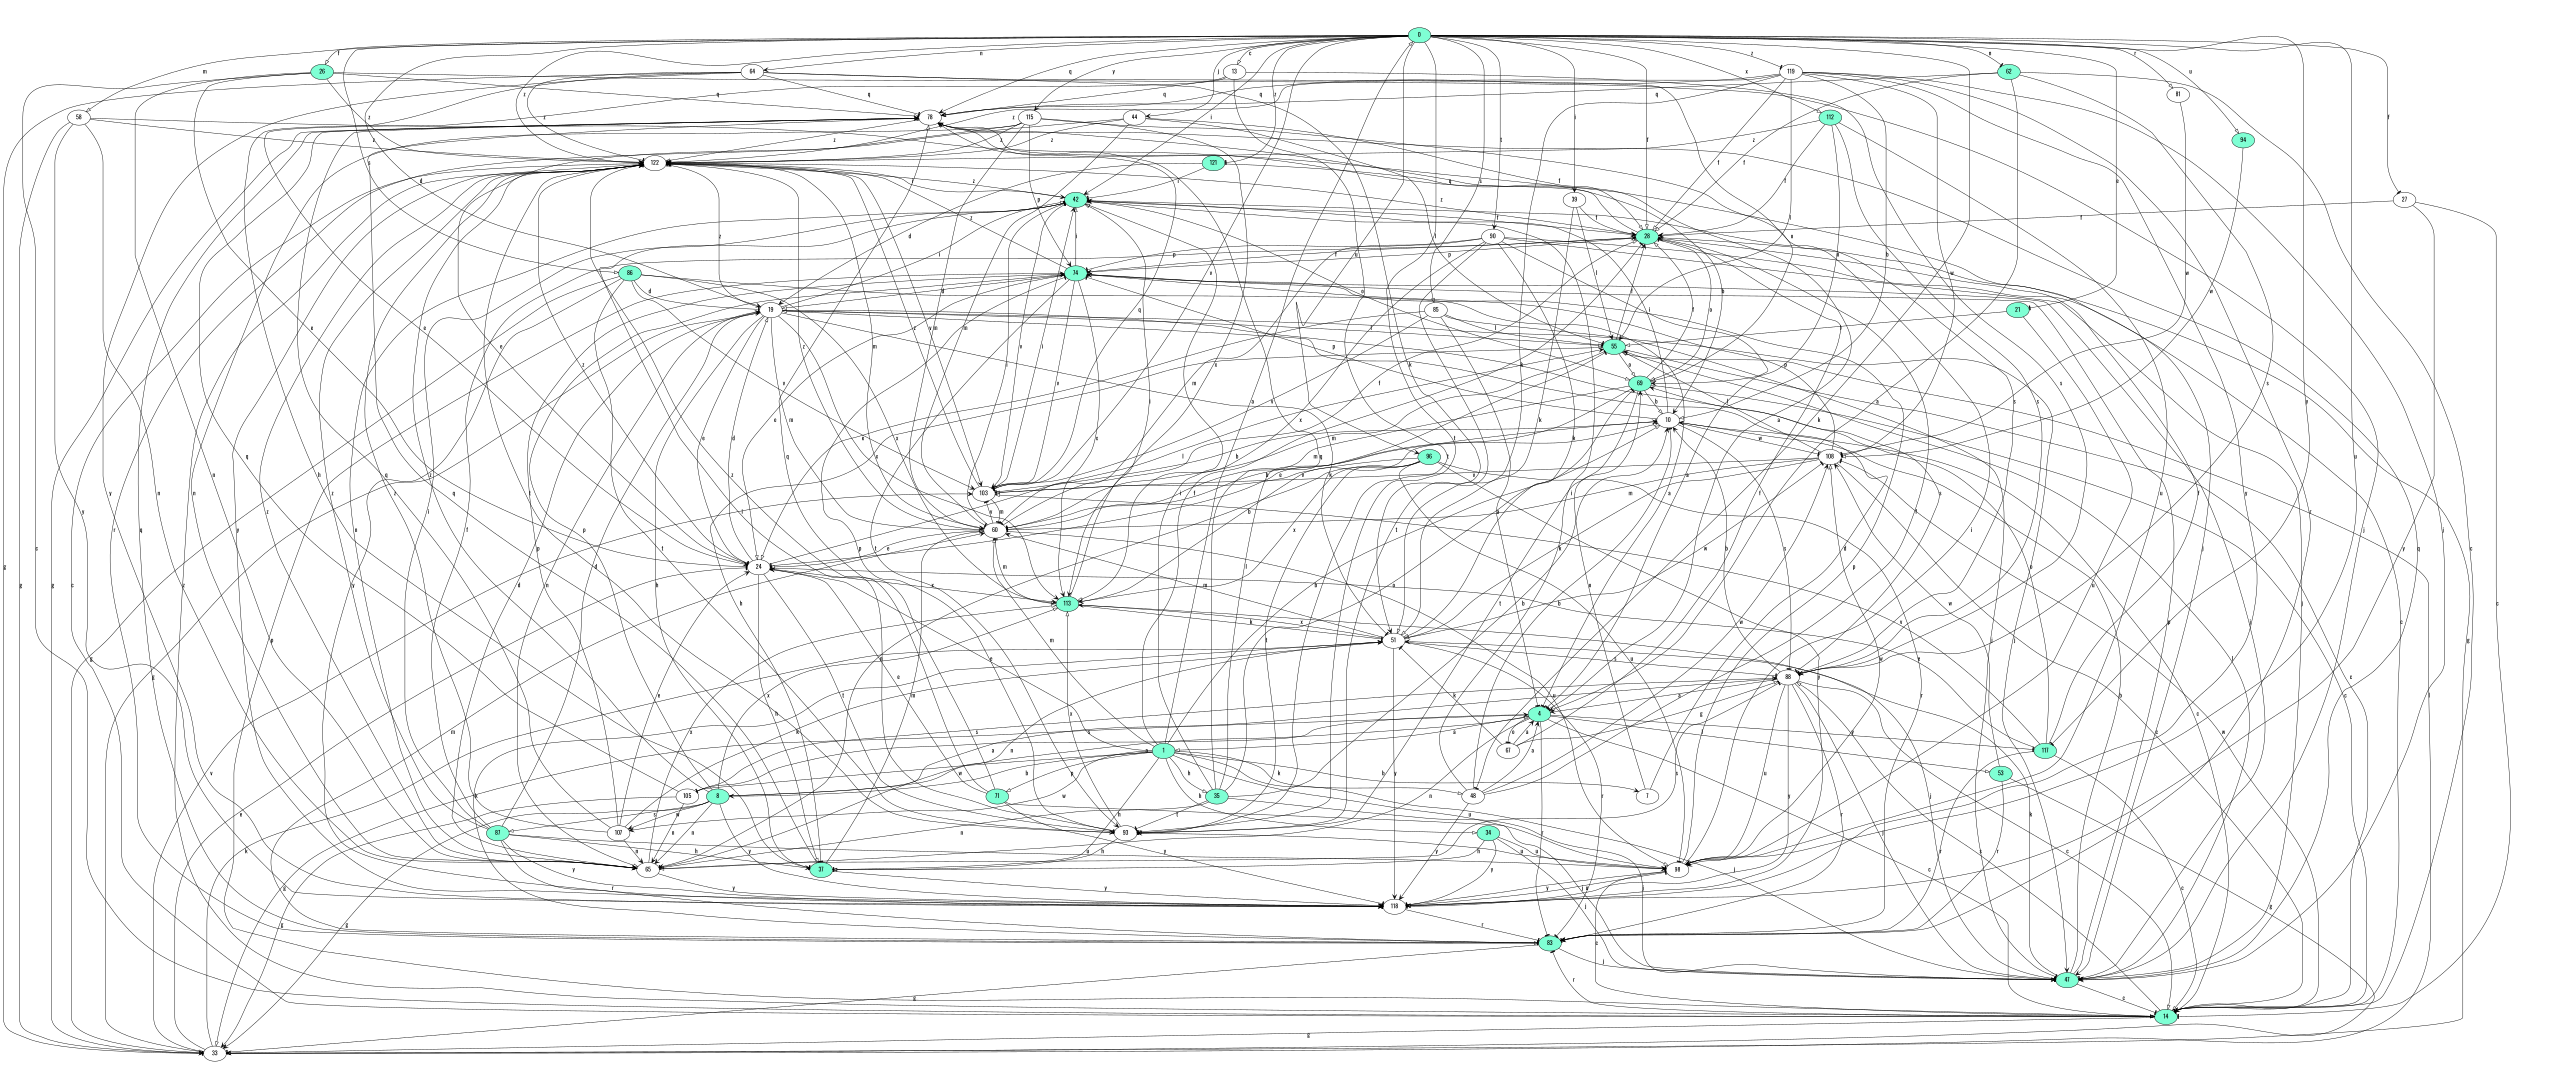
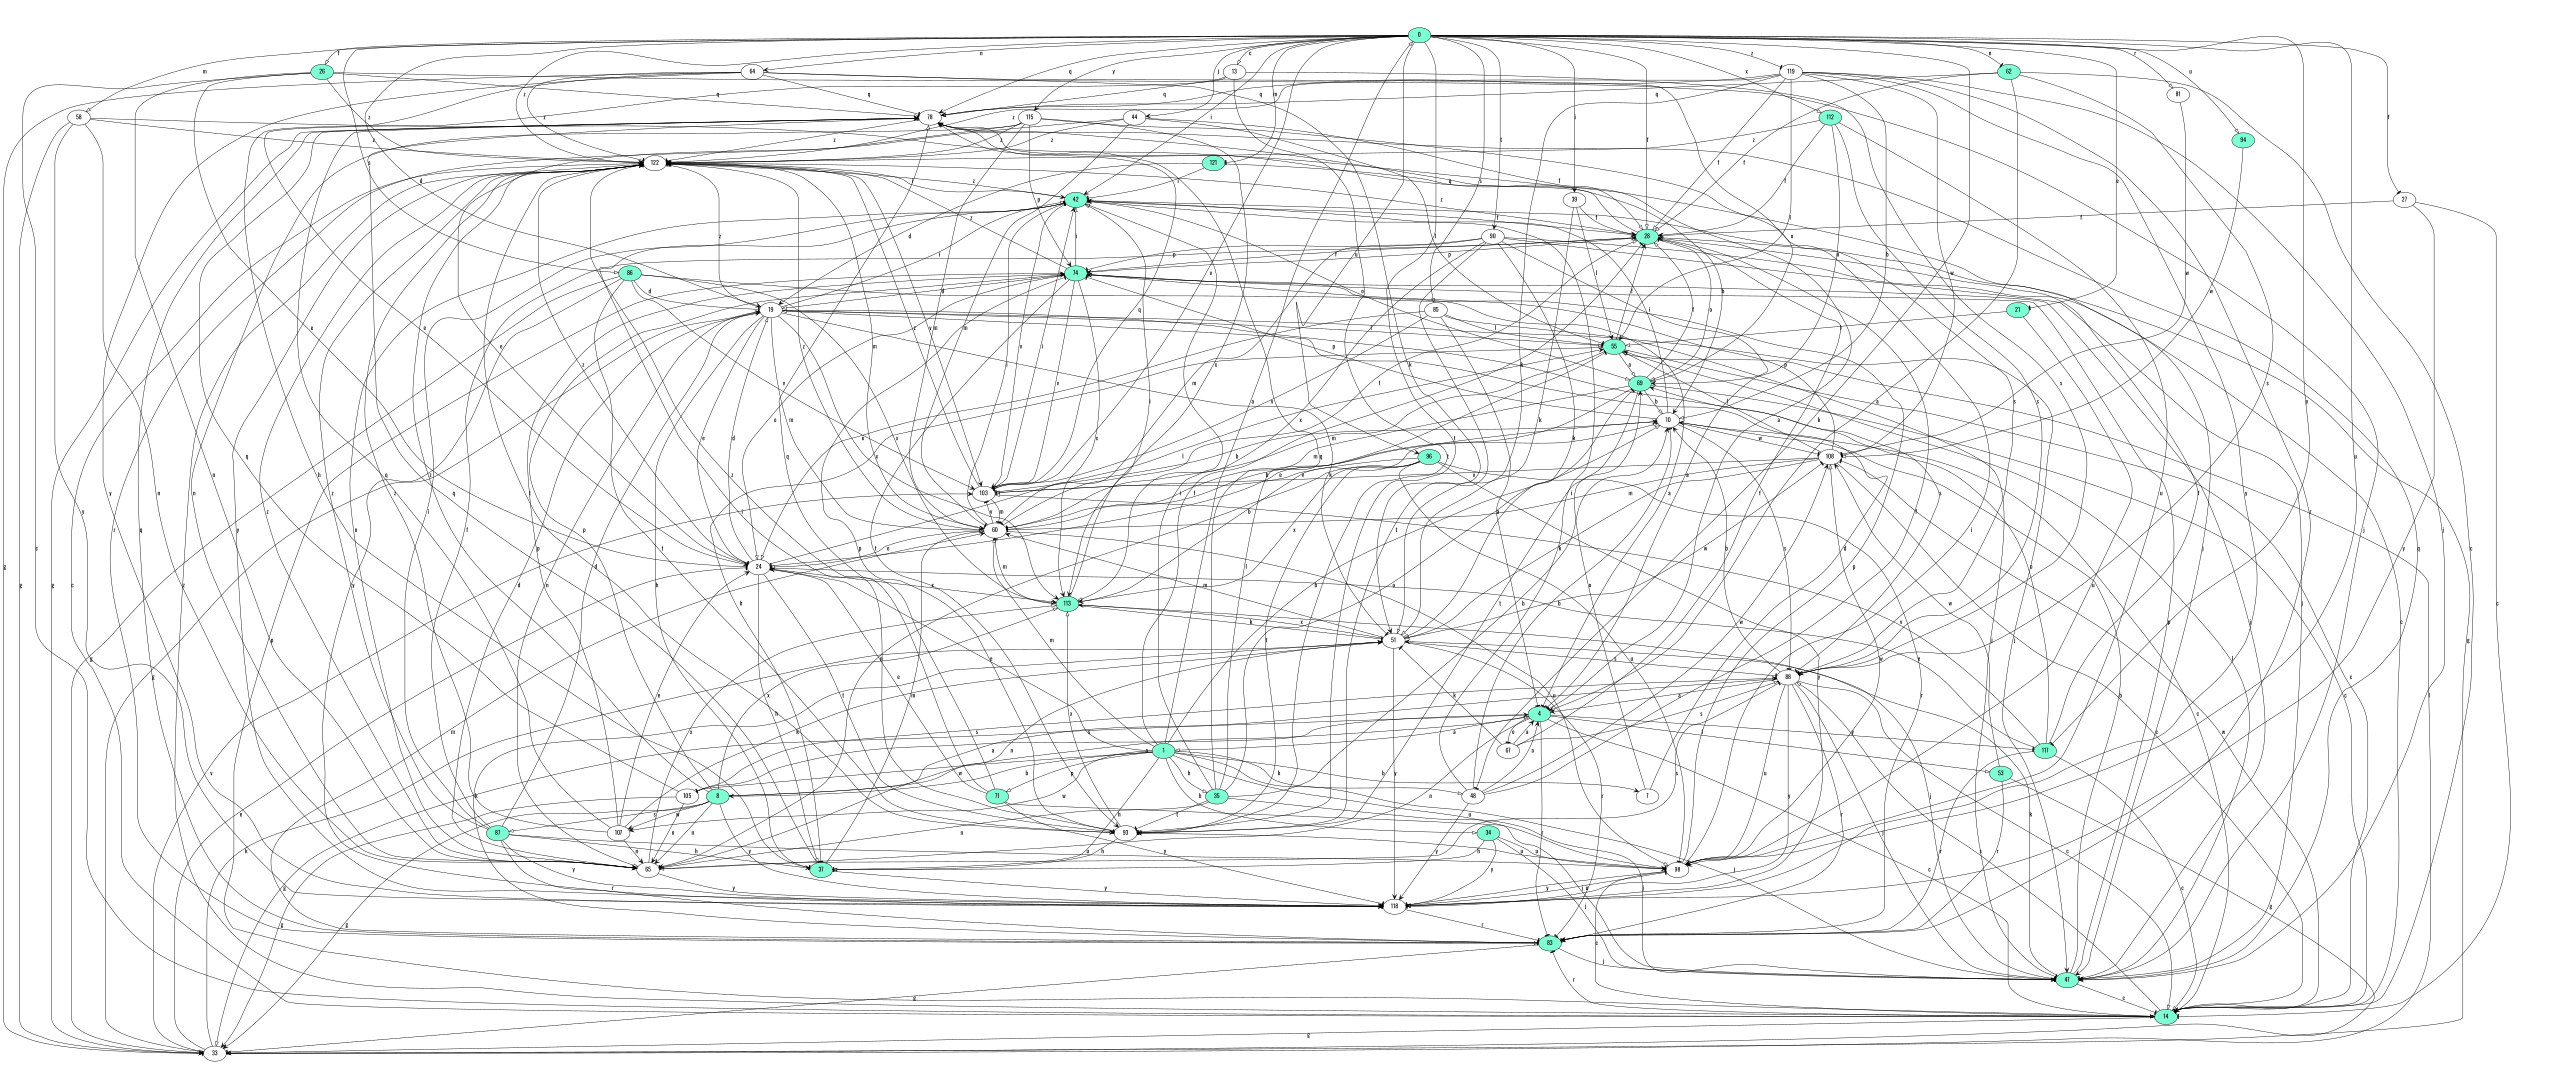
edge "0" -> "121": label "z" -> "m"
edge "78" -> "122": arrowhead onormal -> tee
edge "67" -> "88": label "g" -> "s"
